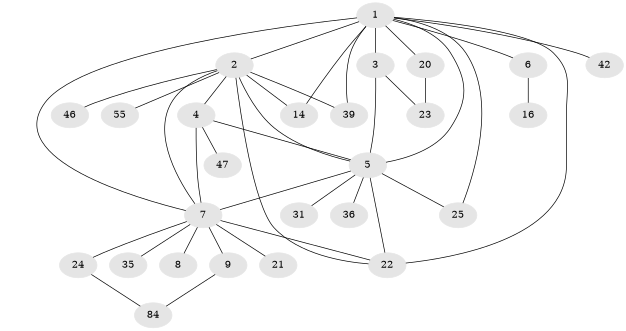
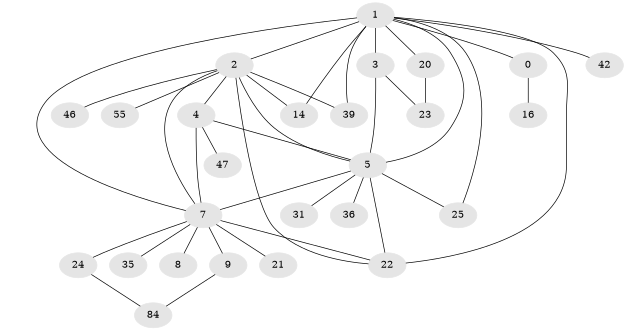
node "6": label "6" -> "0"
